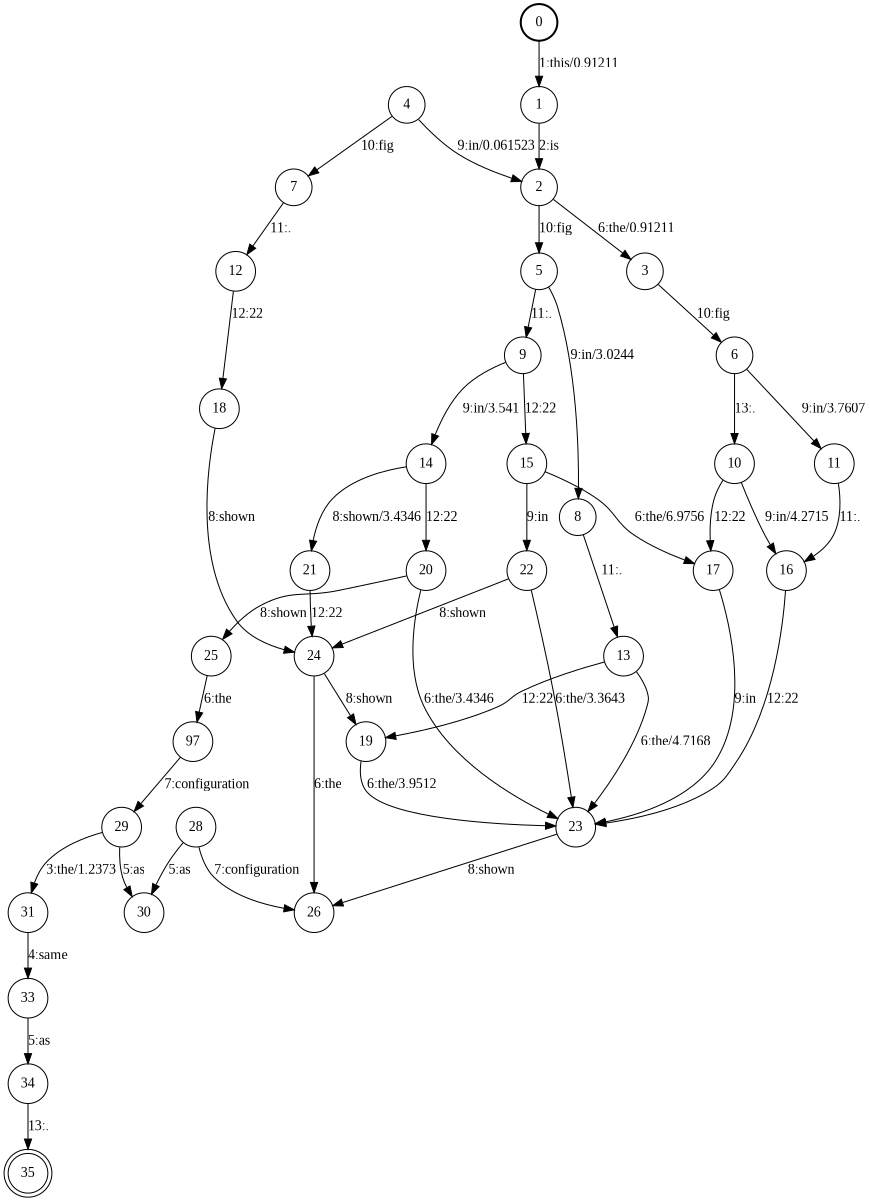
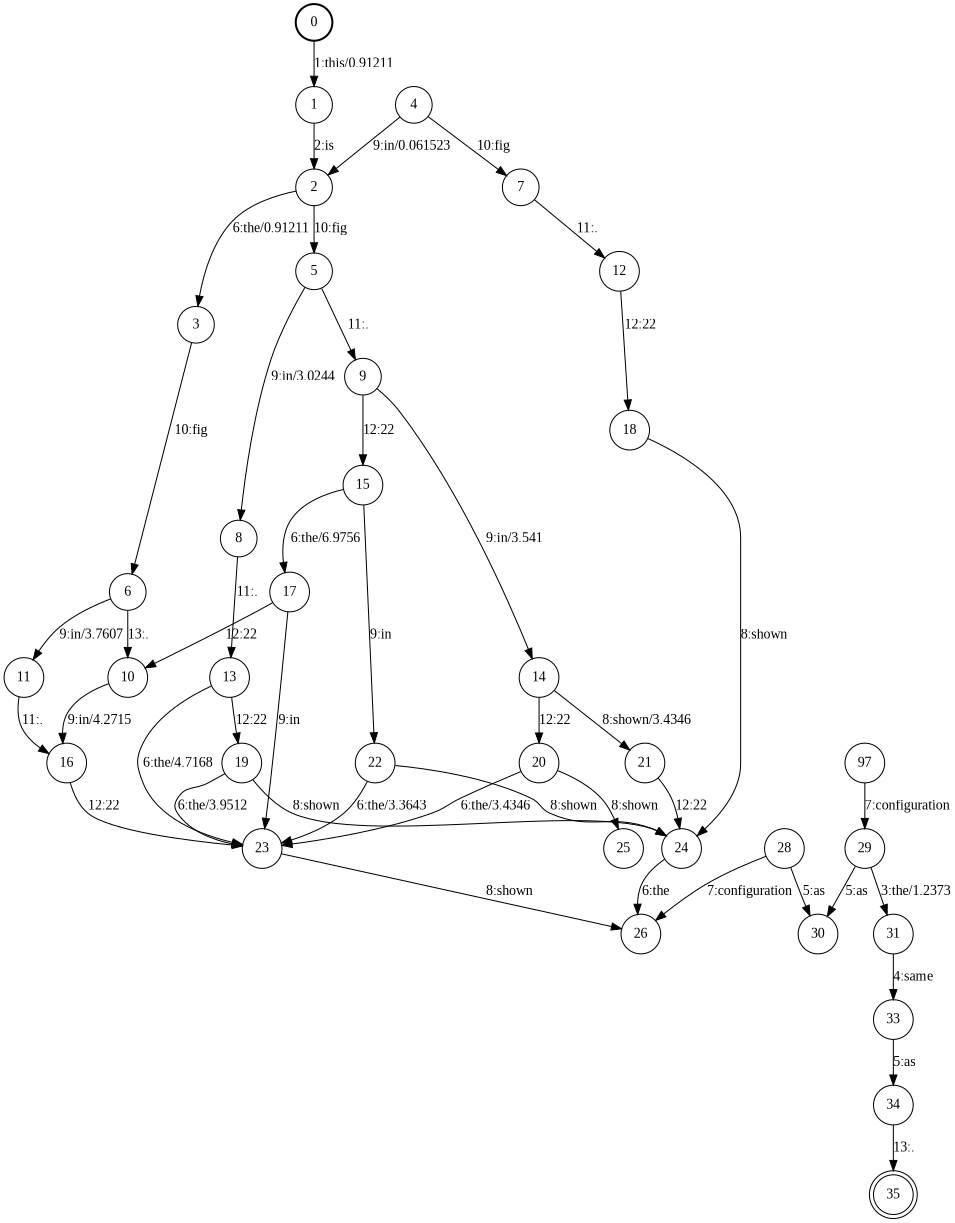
edge "10" -> "17": reversed
edge "25" -> "97": removed, label "6:the"
edge "24" -> "19": reversed
